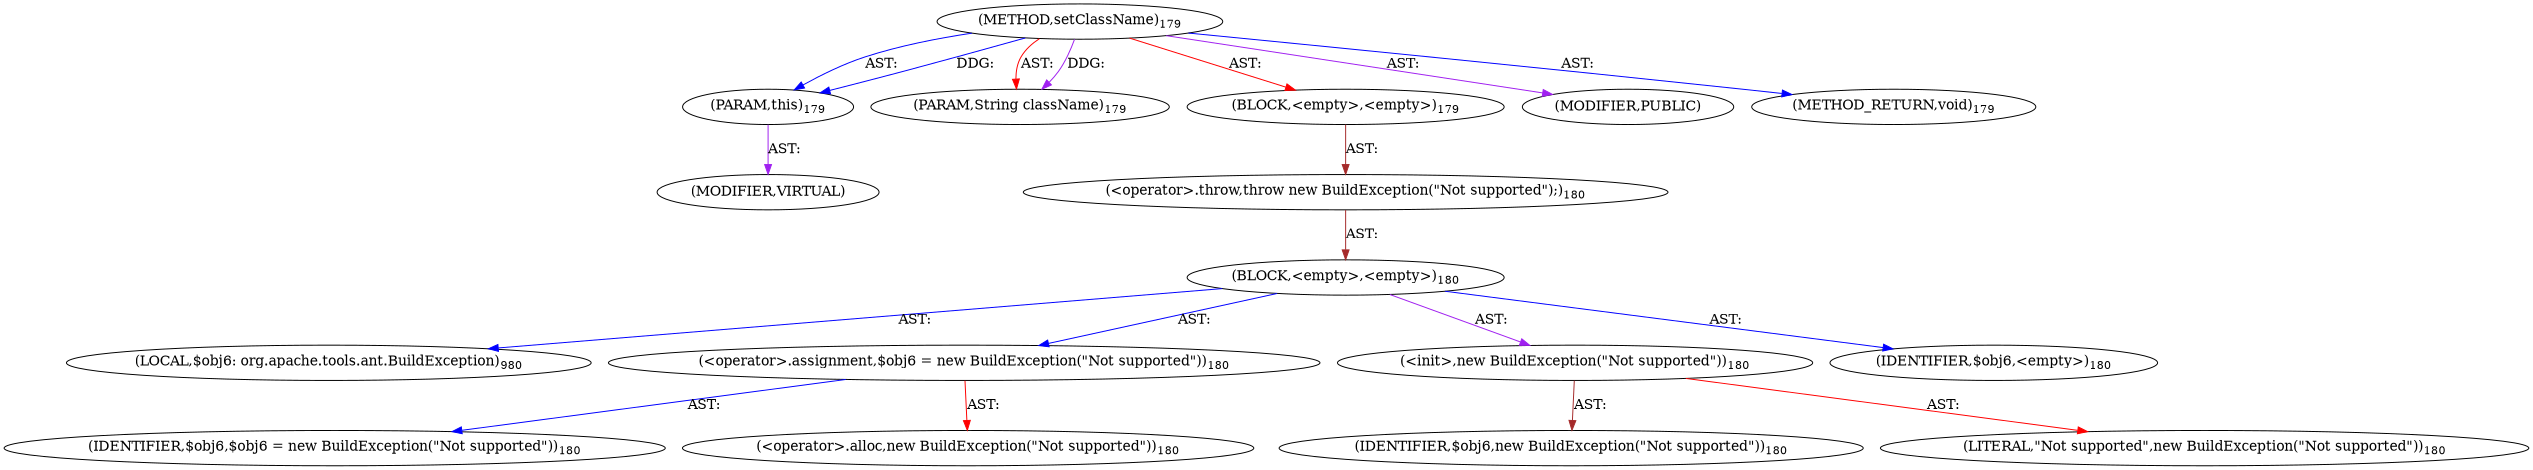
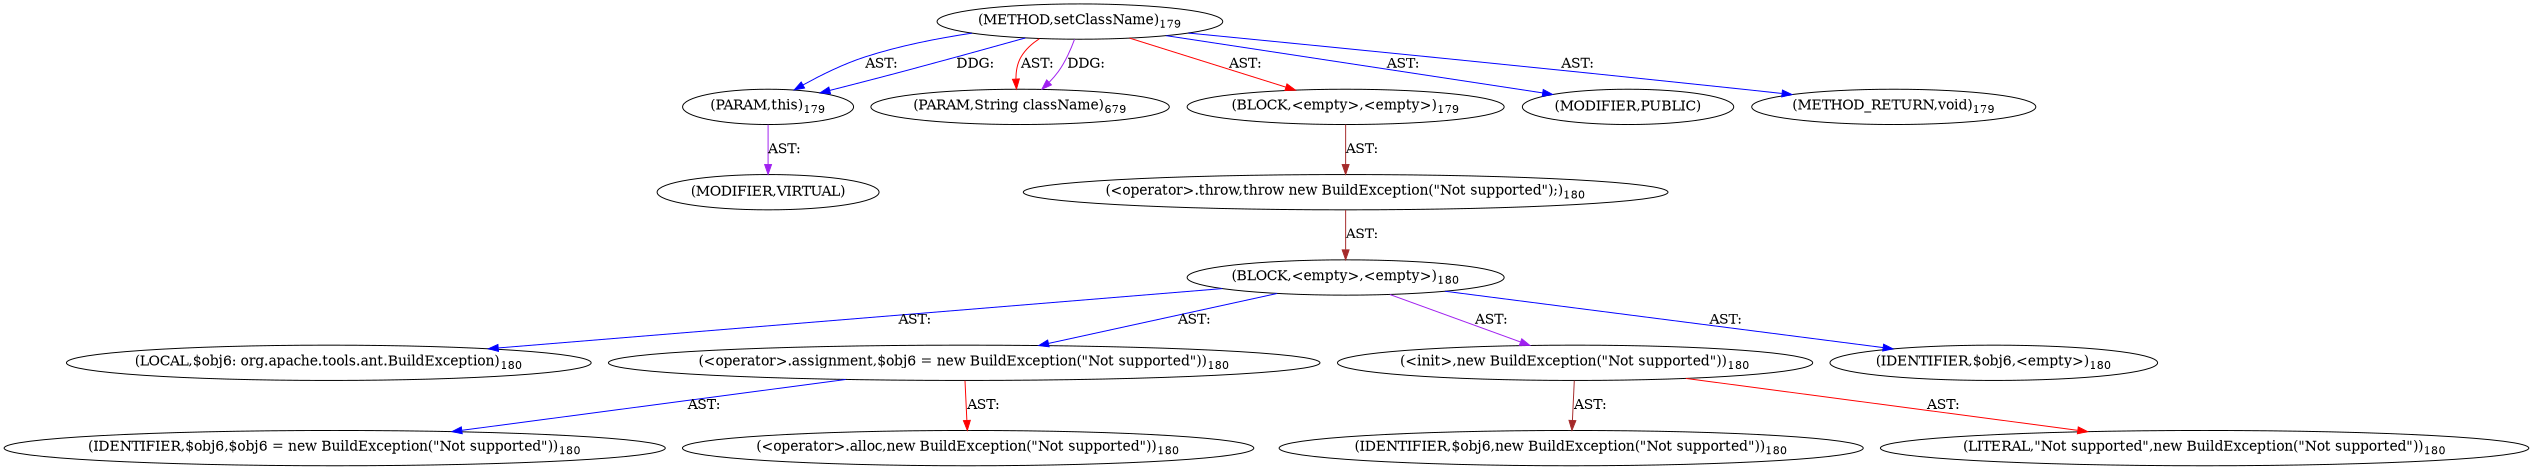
edge "(METHOD,setClassName)" -> "(MODIFIER,PUBLIC)": color purple -> blue
node "(PARAM,String className)": text "179" -> "679"
node "(LOCAL,$obj6: org.apache.tools.ant.BuildException)": text "980" -> "180"
